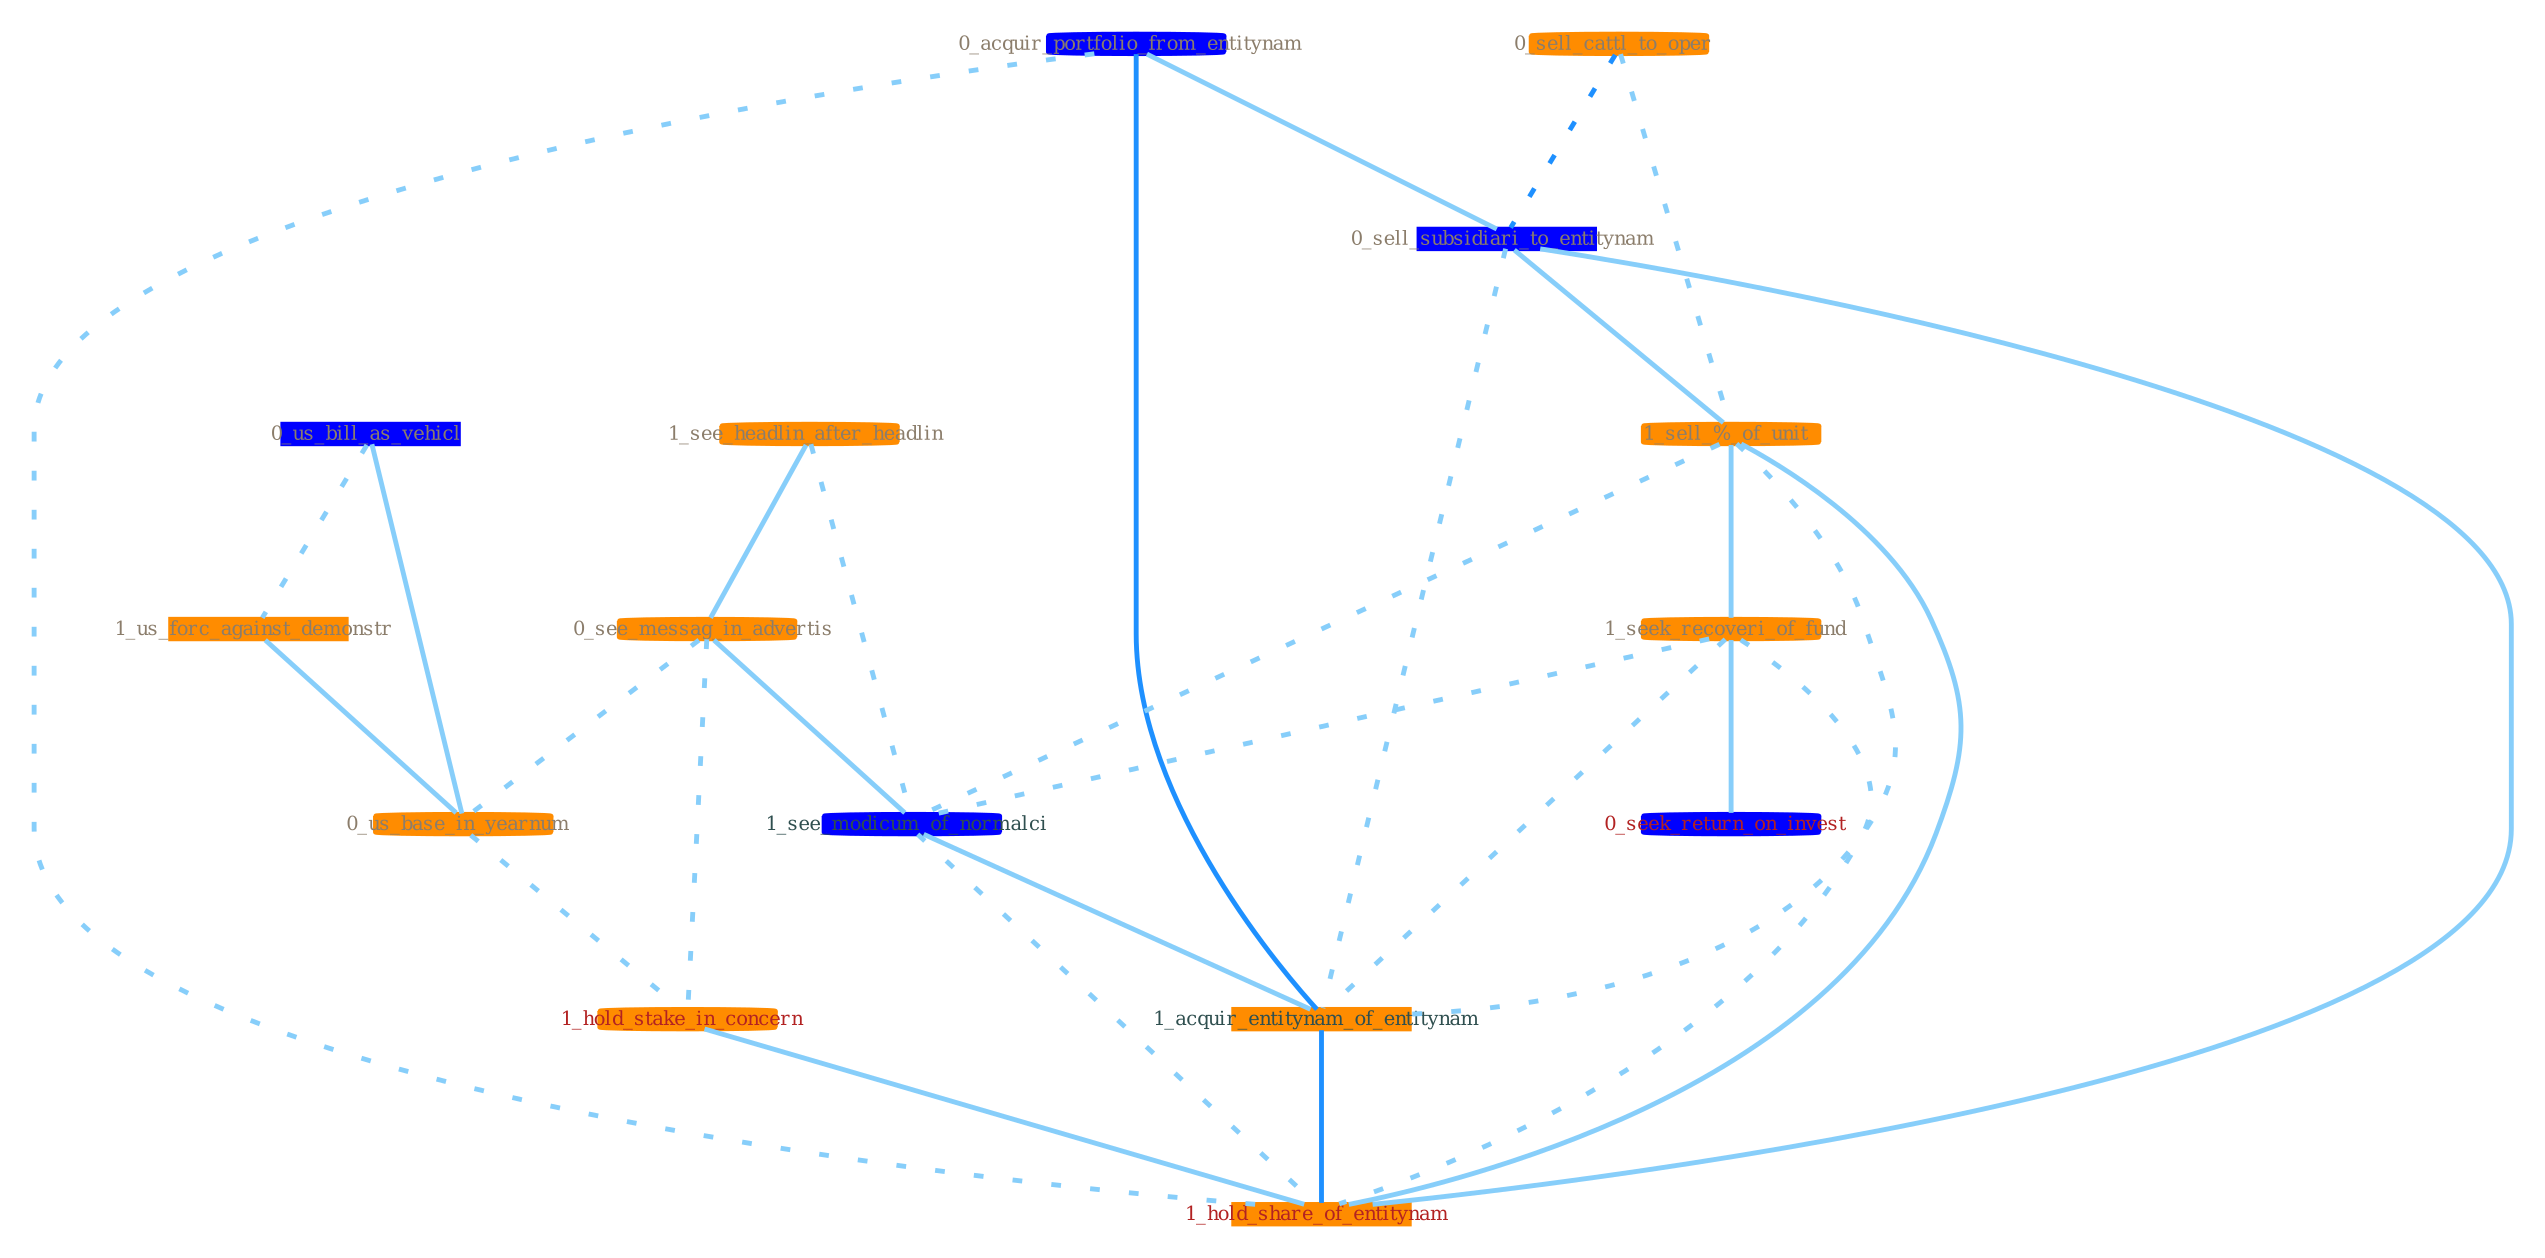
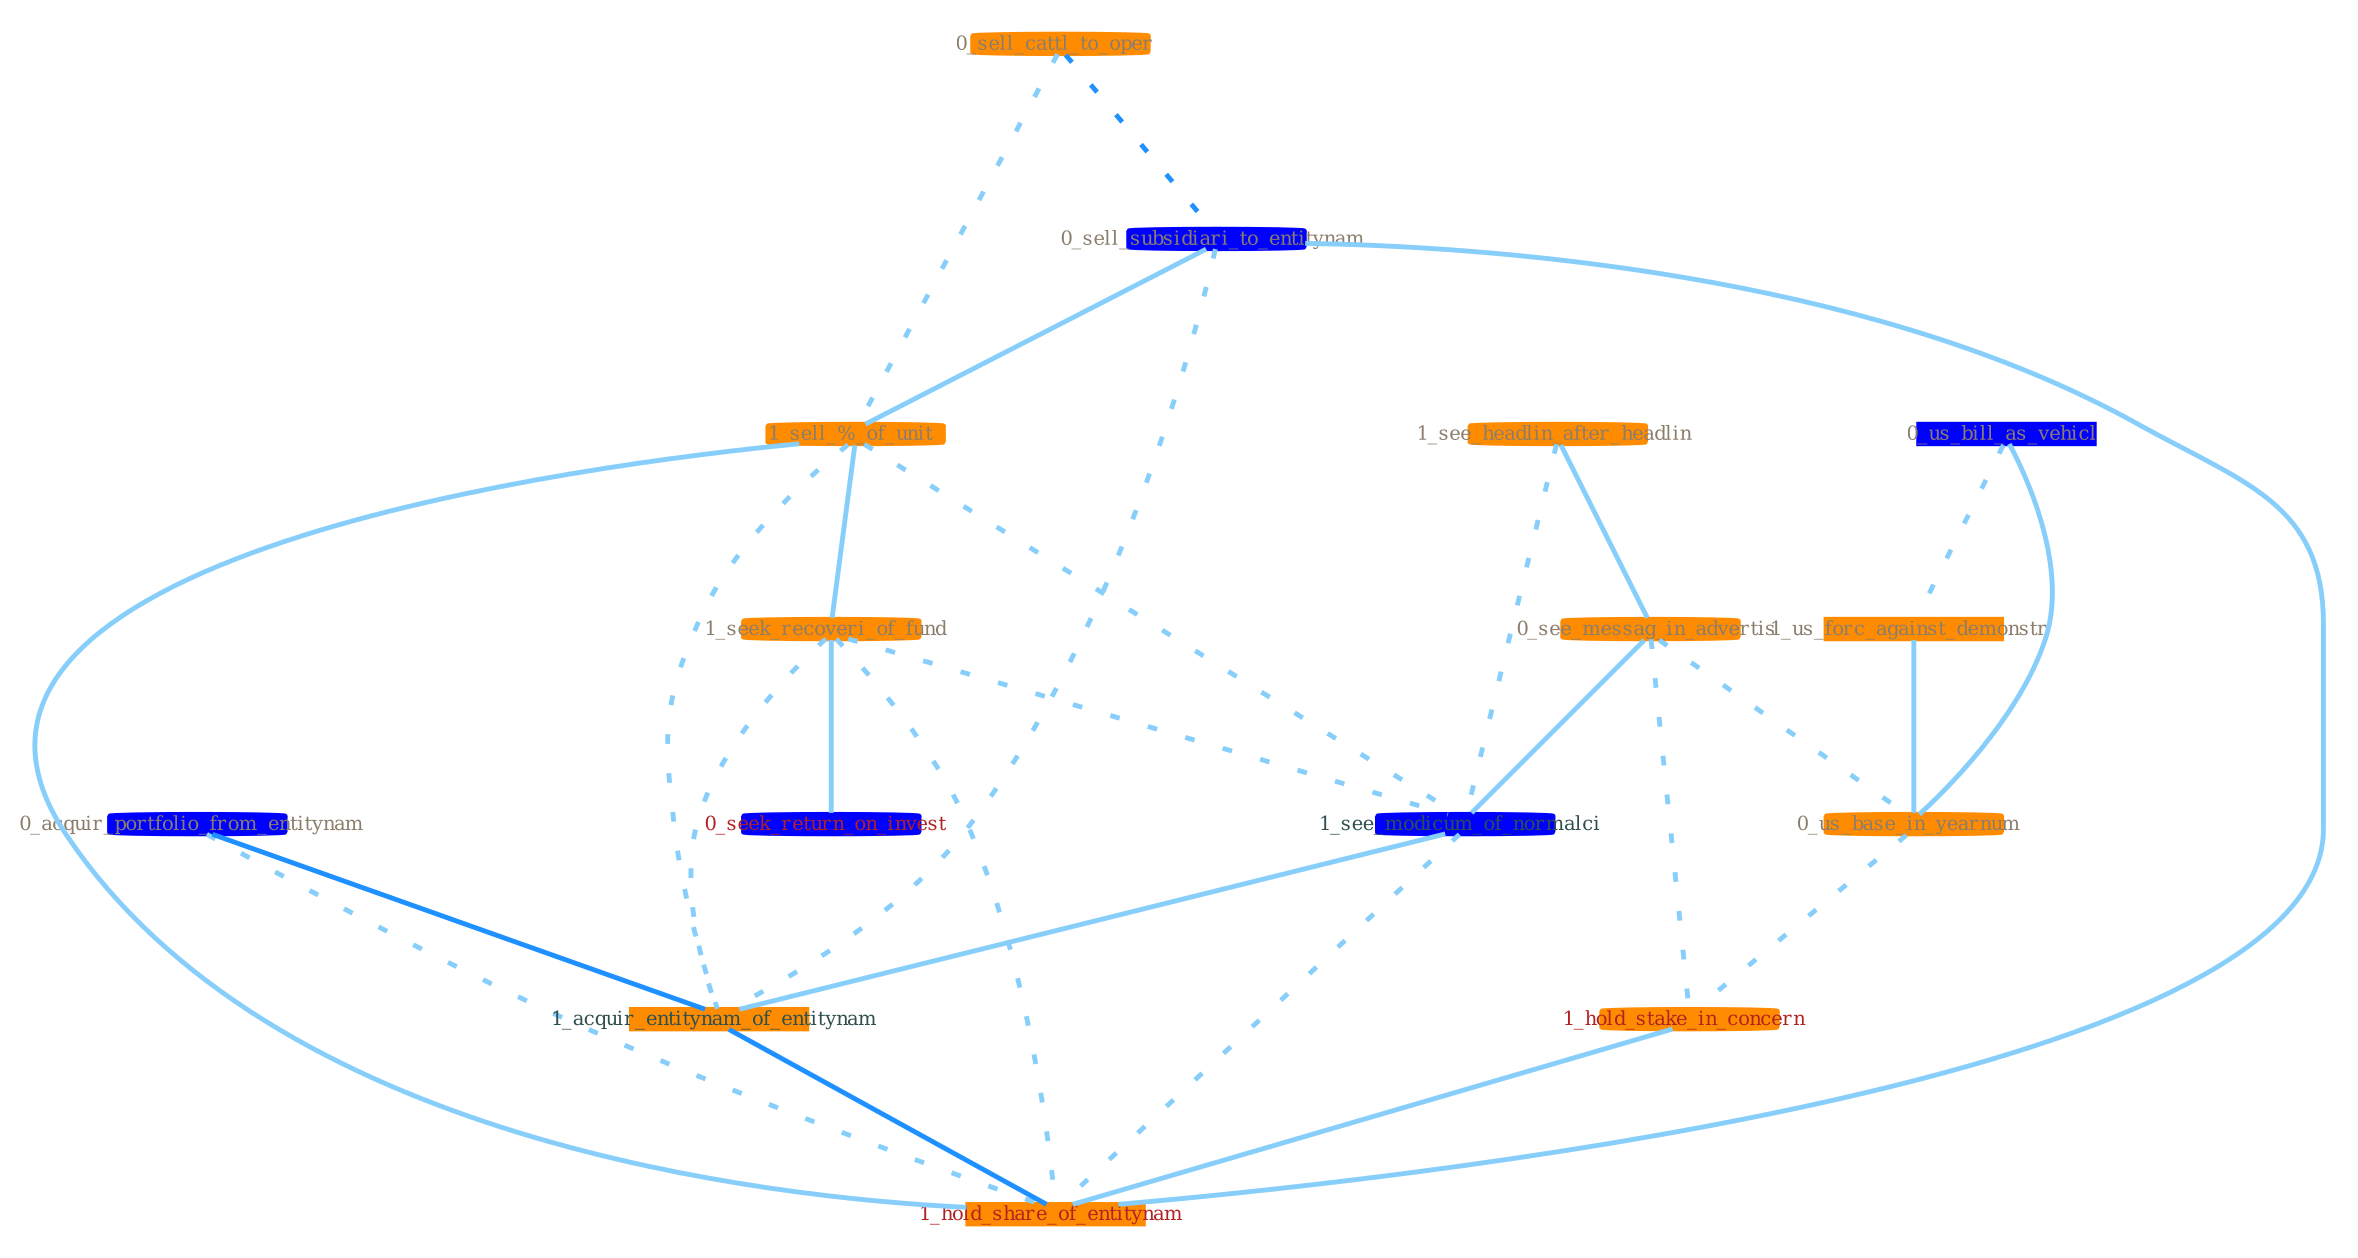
edge "0_acquir_portfolio_from_entitynam" -- "0_sell_subsidiari_to_entitynam": removed
node "0_sell_subsidiari_to_entitynam": shape box -> cylinder
